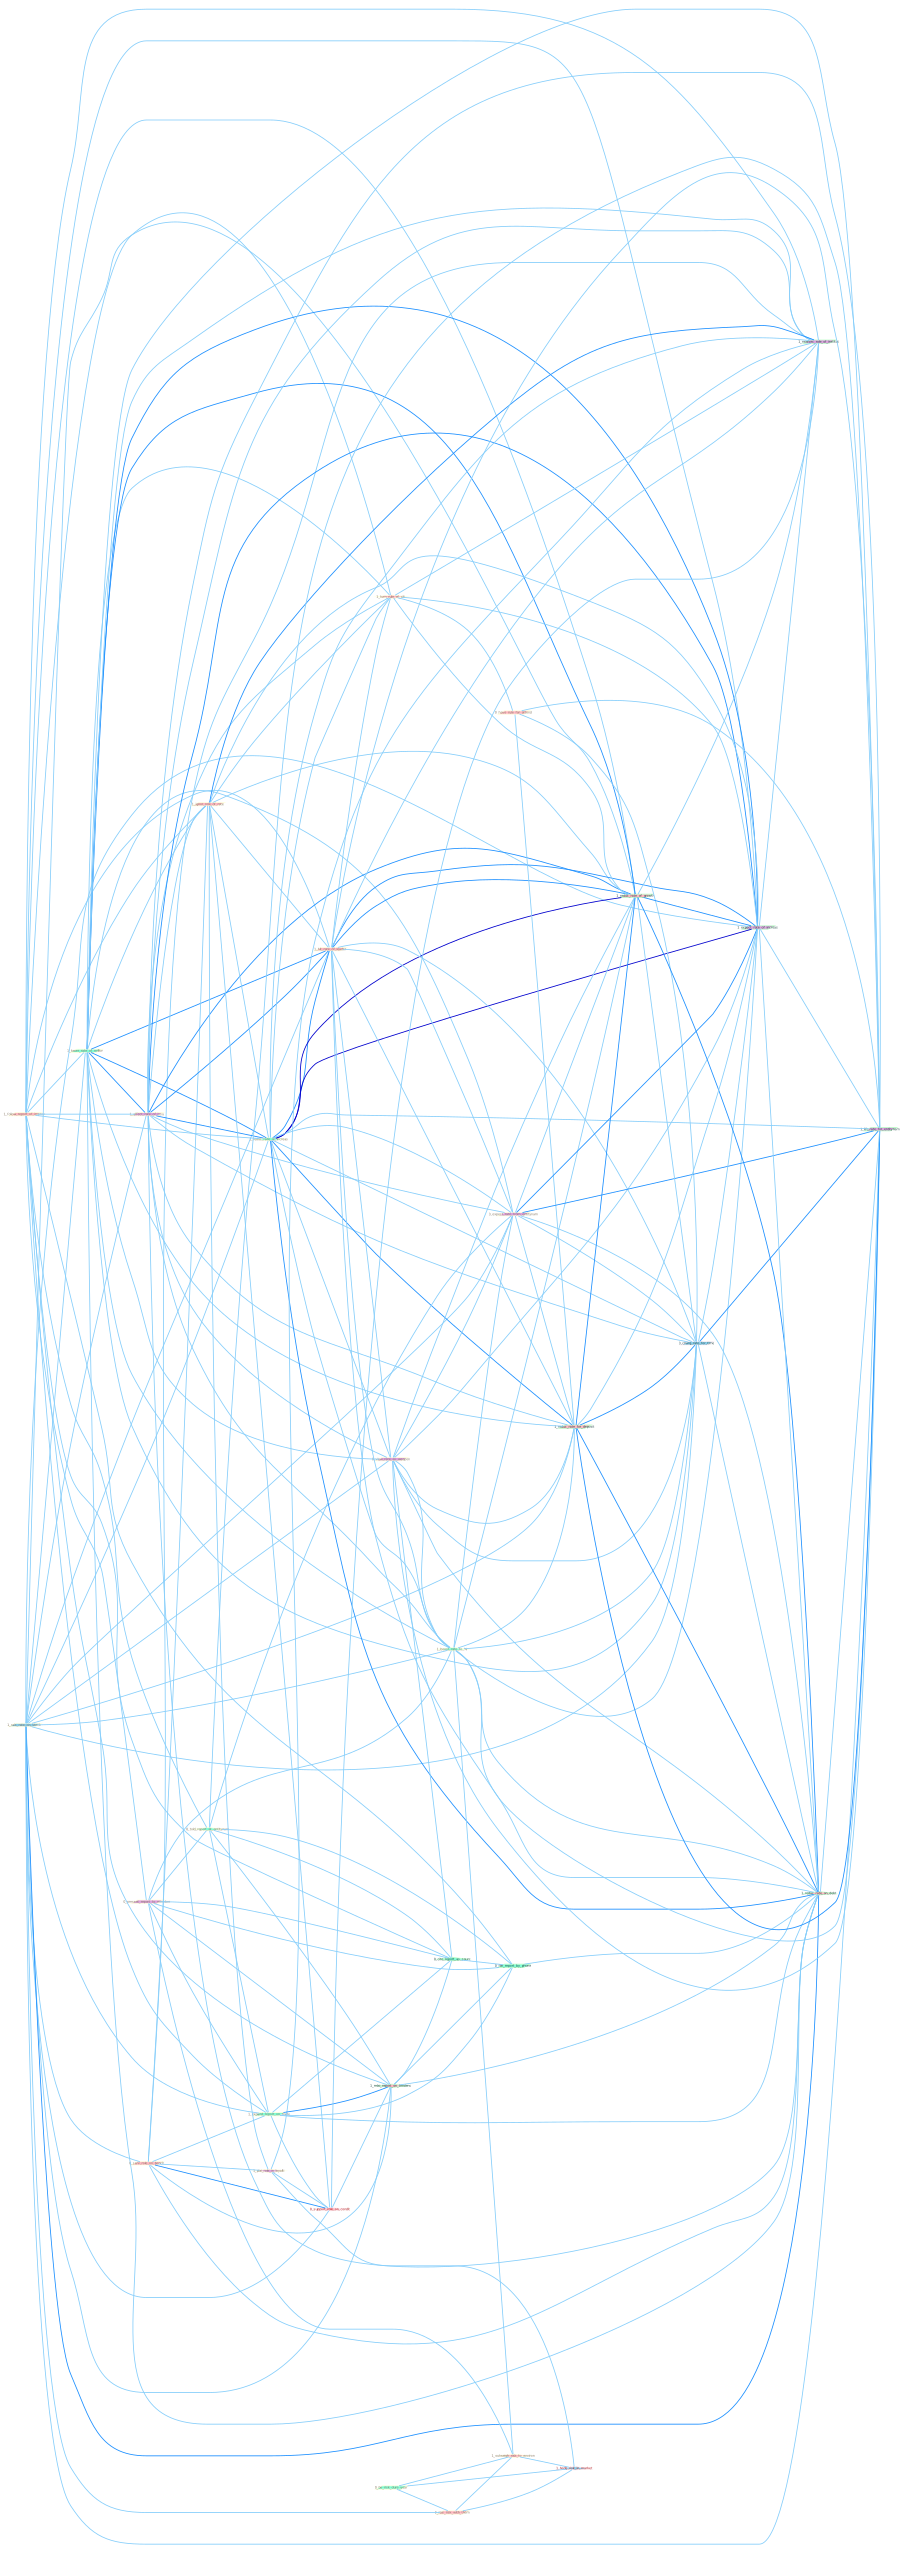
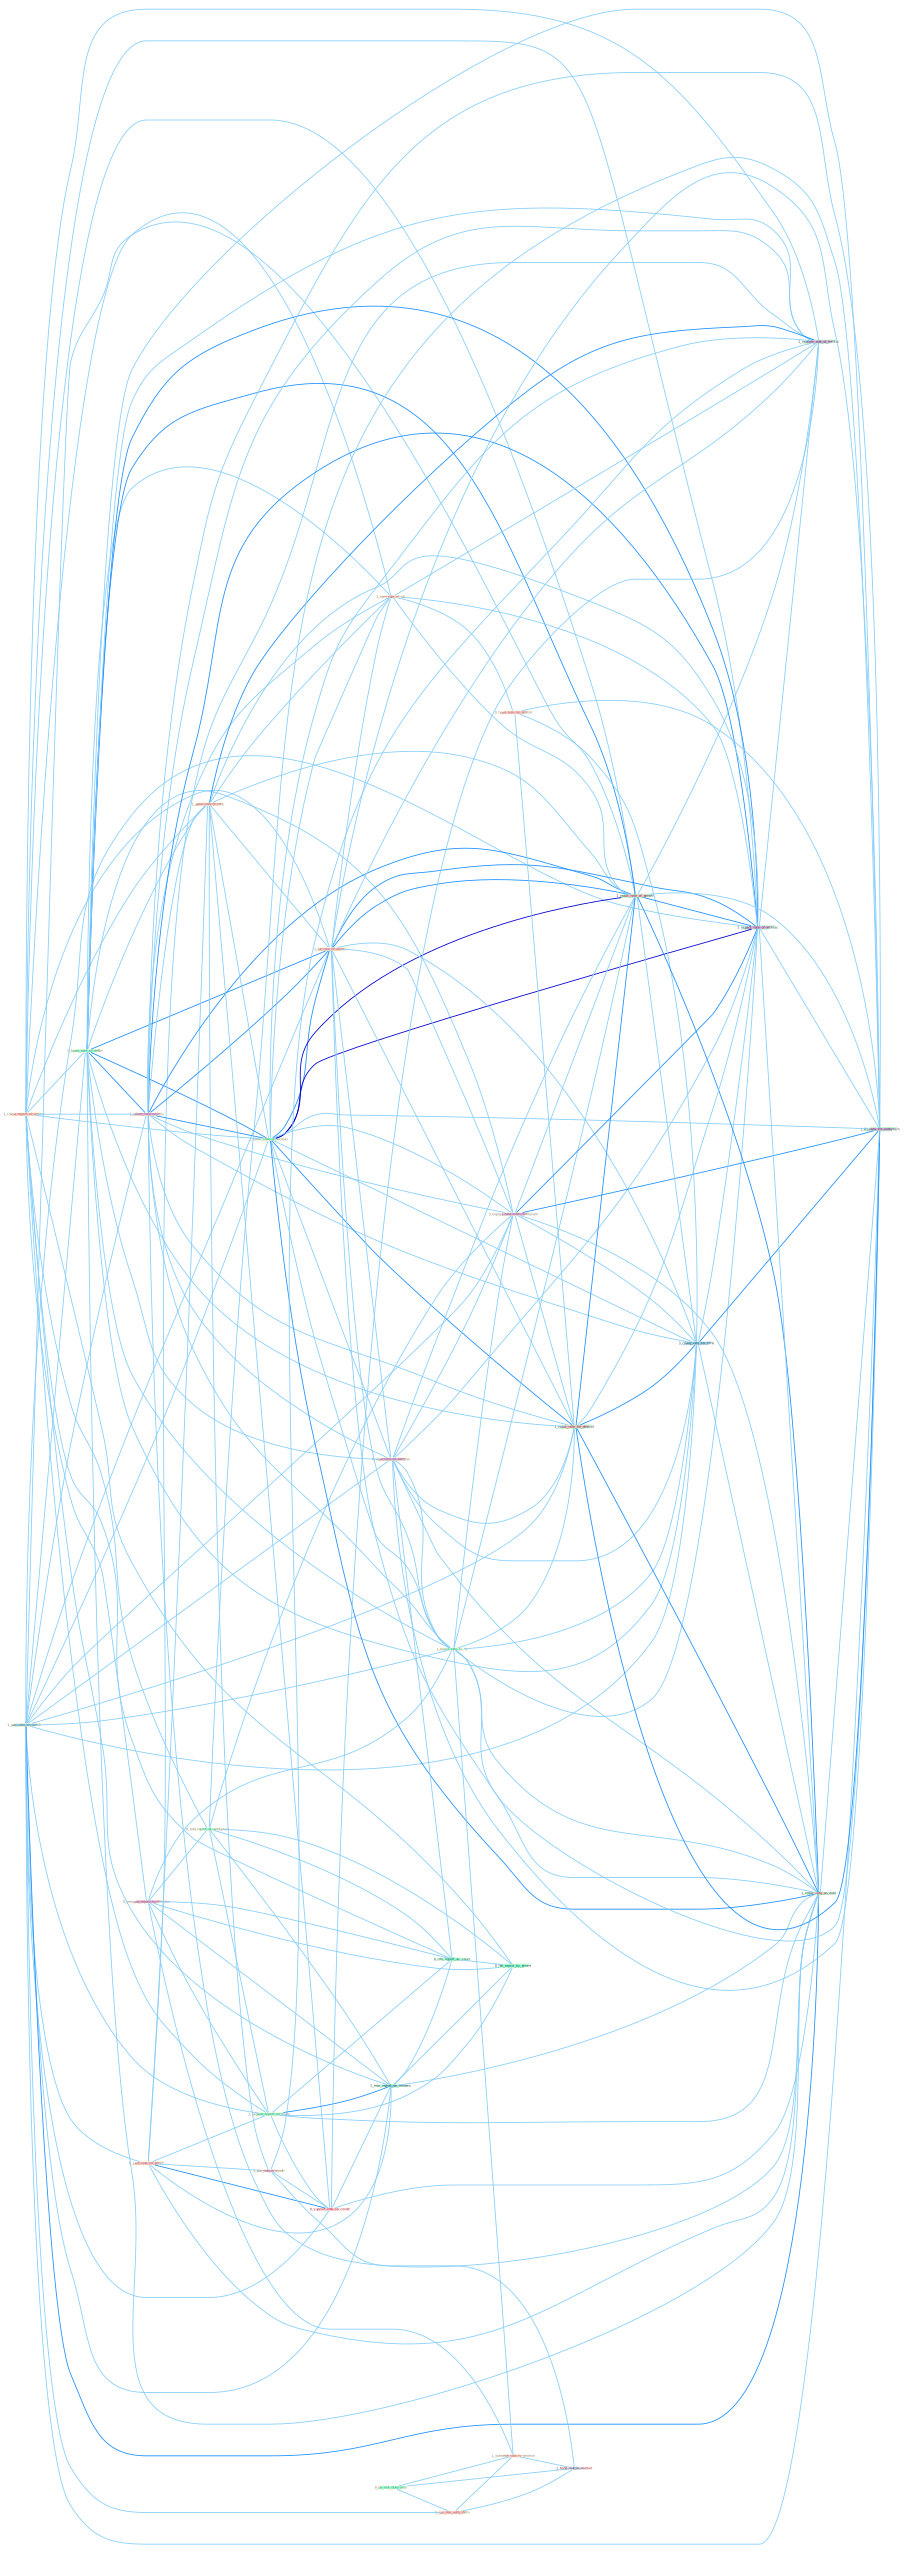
edge "1_reduc_rate_of_growth" -- "1_lift_rate_for_entitynam": added
edge "1_reduc_rate_on_debt" -- "0_file_report_by_phone": now "1_reduc_rate_on_debt" -- "0_support_role_on_condit"
node "1_relai_report_on_tendenc": fillcolor lightpink -> skyblue
